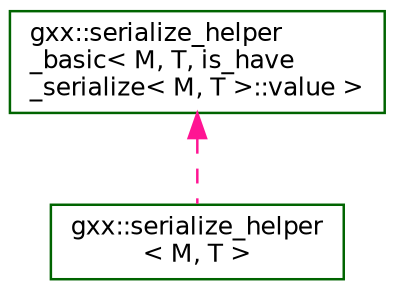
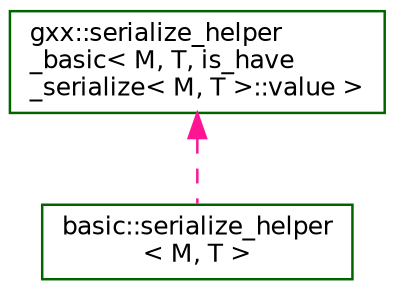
node "gxx::serialize_helper < M, T >": label "gxx::serialize_helper < M, T >" -> "basic::serialize_helper < M, T >"
